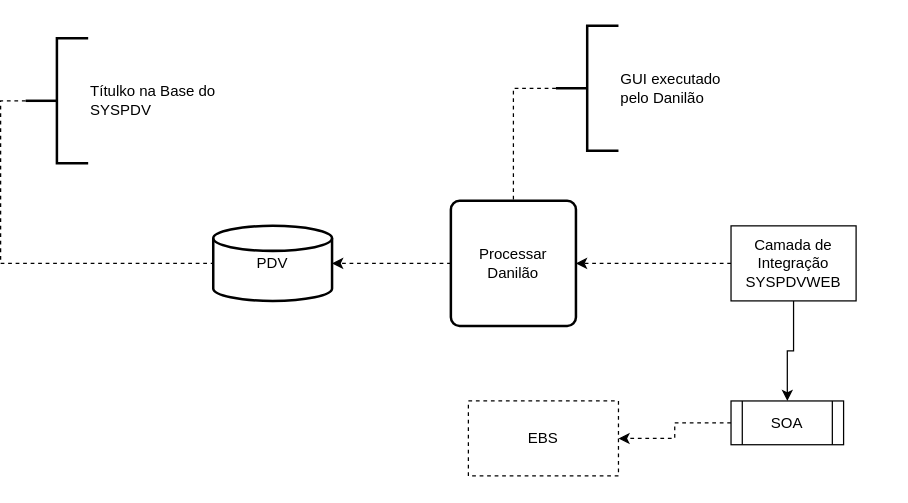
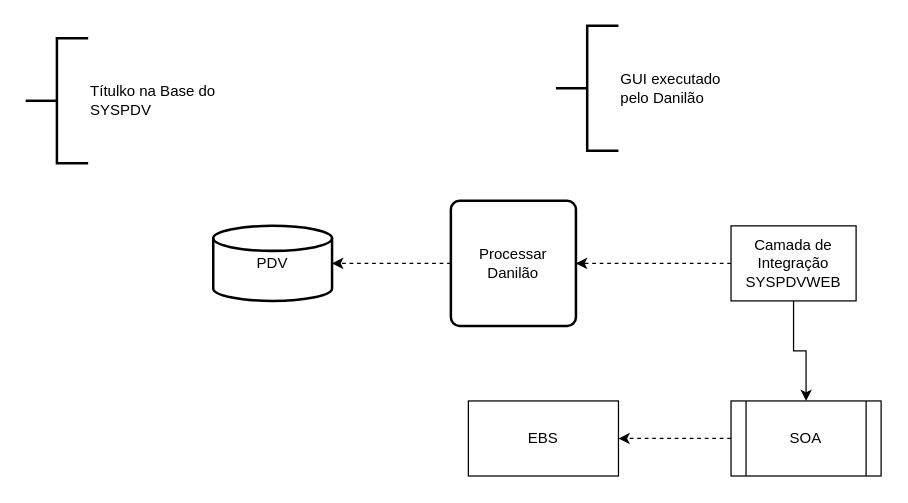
edge "GUI executadopelo Danilão" -- "Processar Danilão": removed
edge "Títulko na Base doSYSPDV" -- "PDV": removed
node "SOA": size 113x44 -> 150x75
node "EBS": style dashed -> solid
